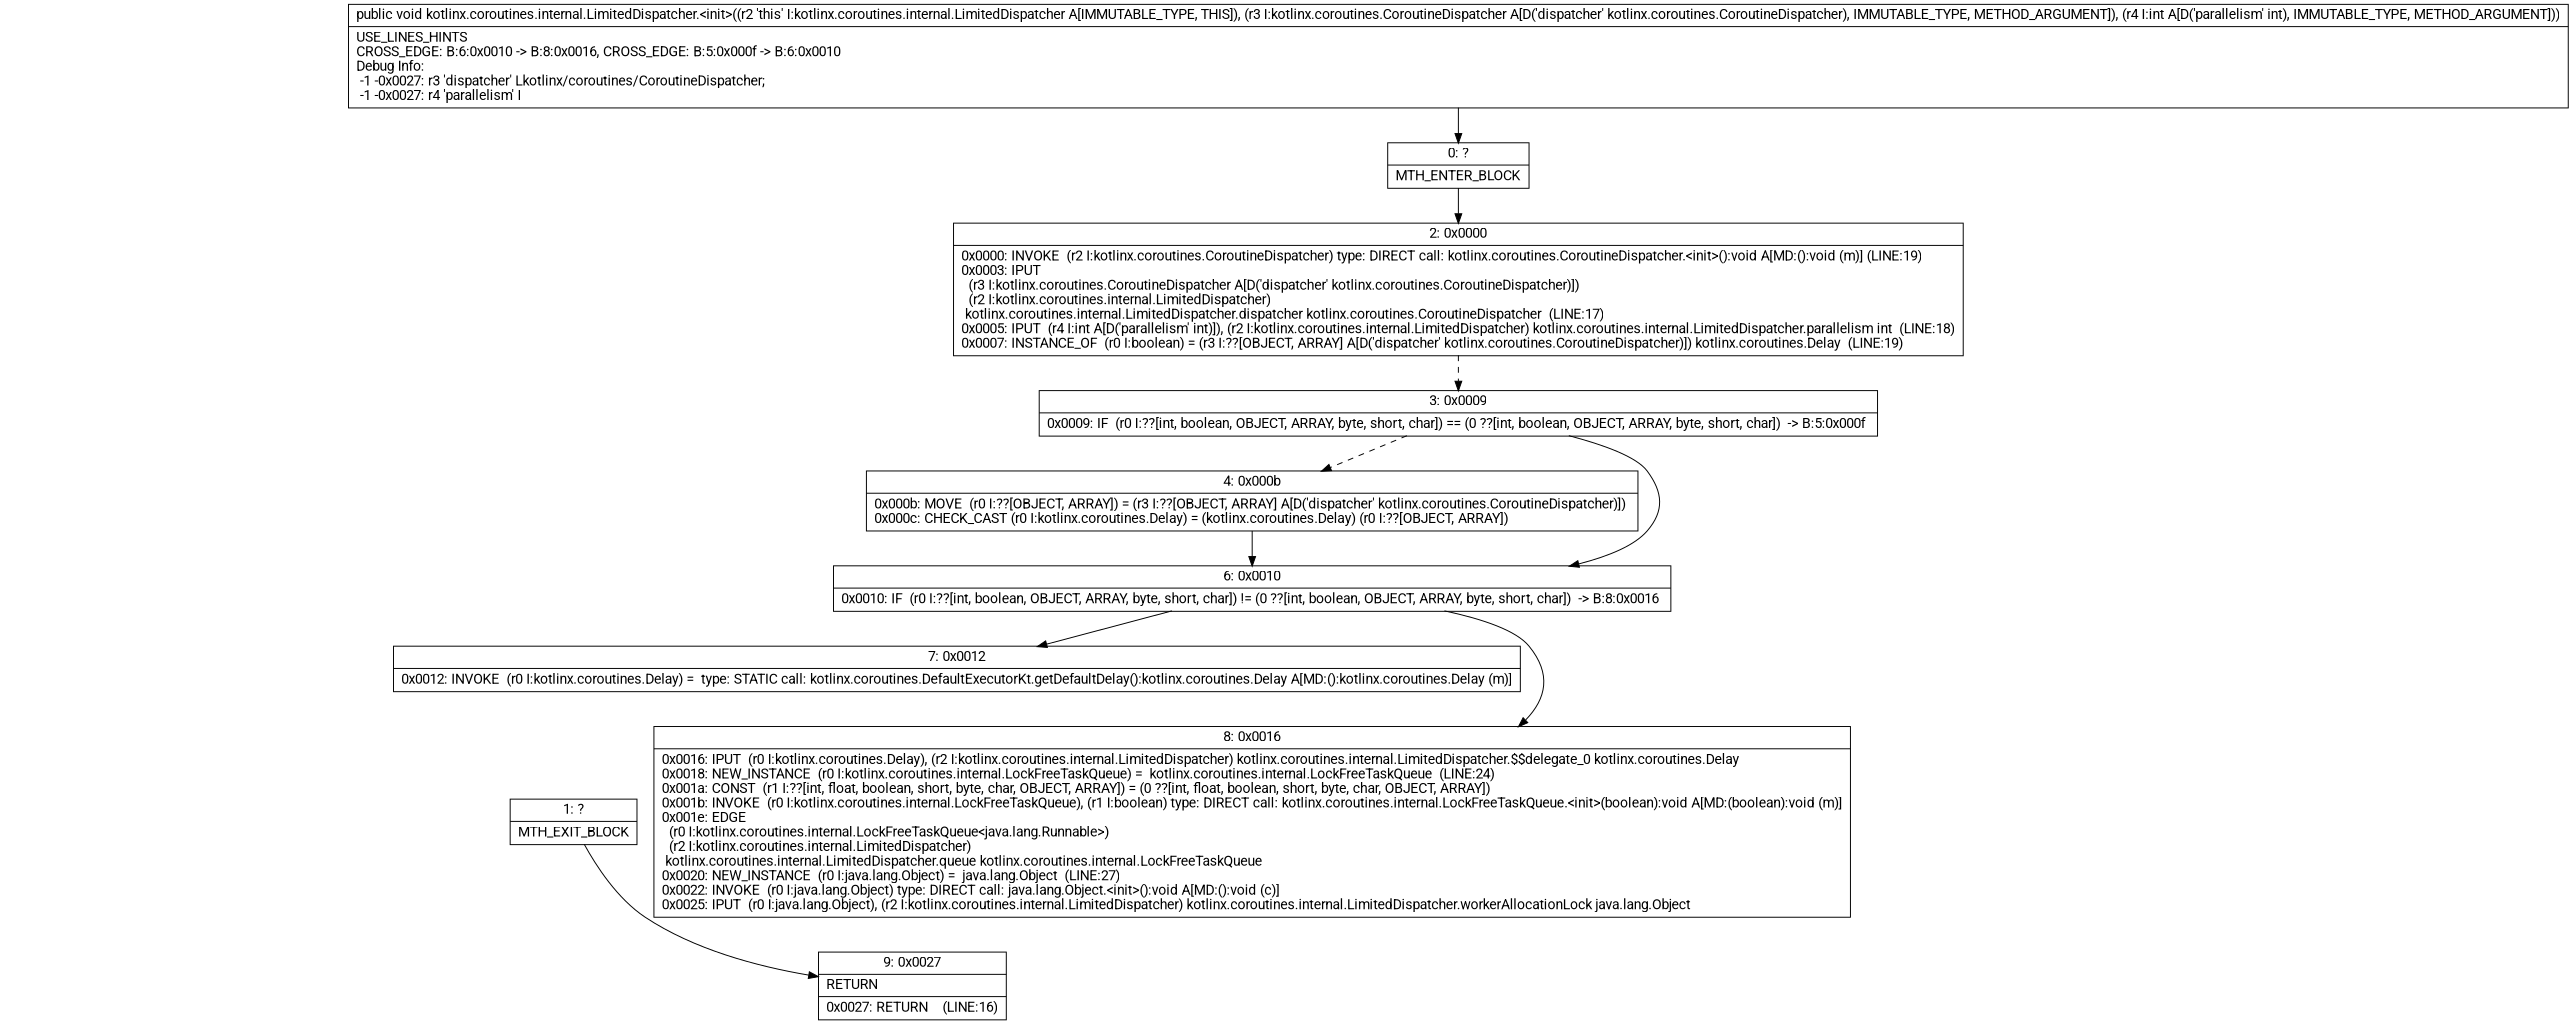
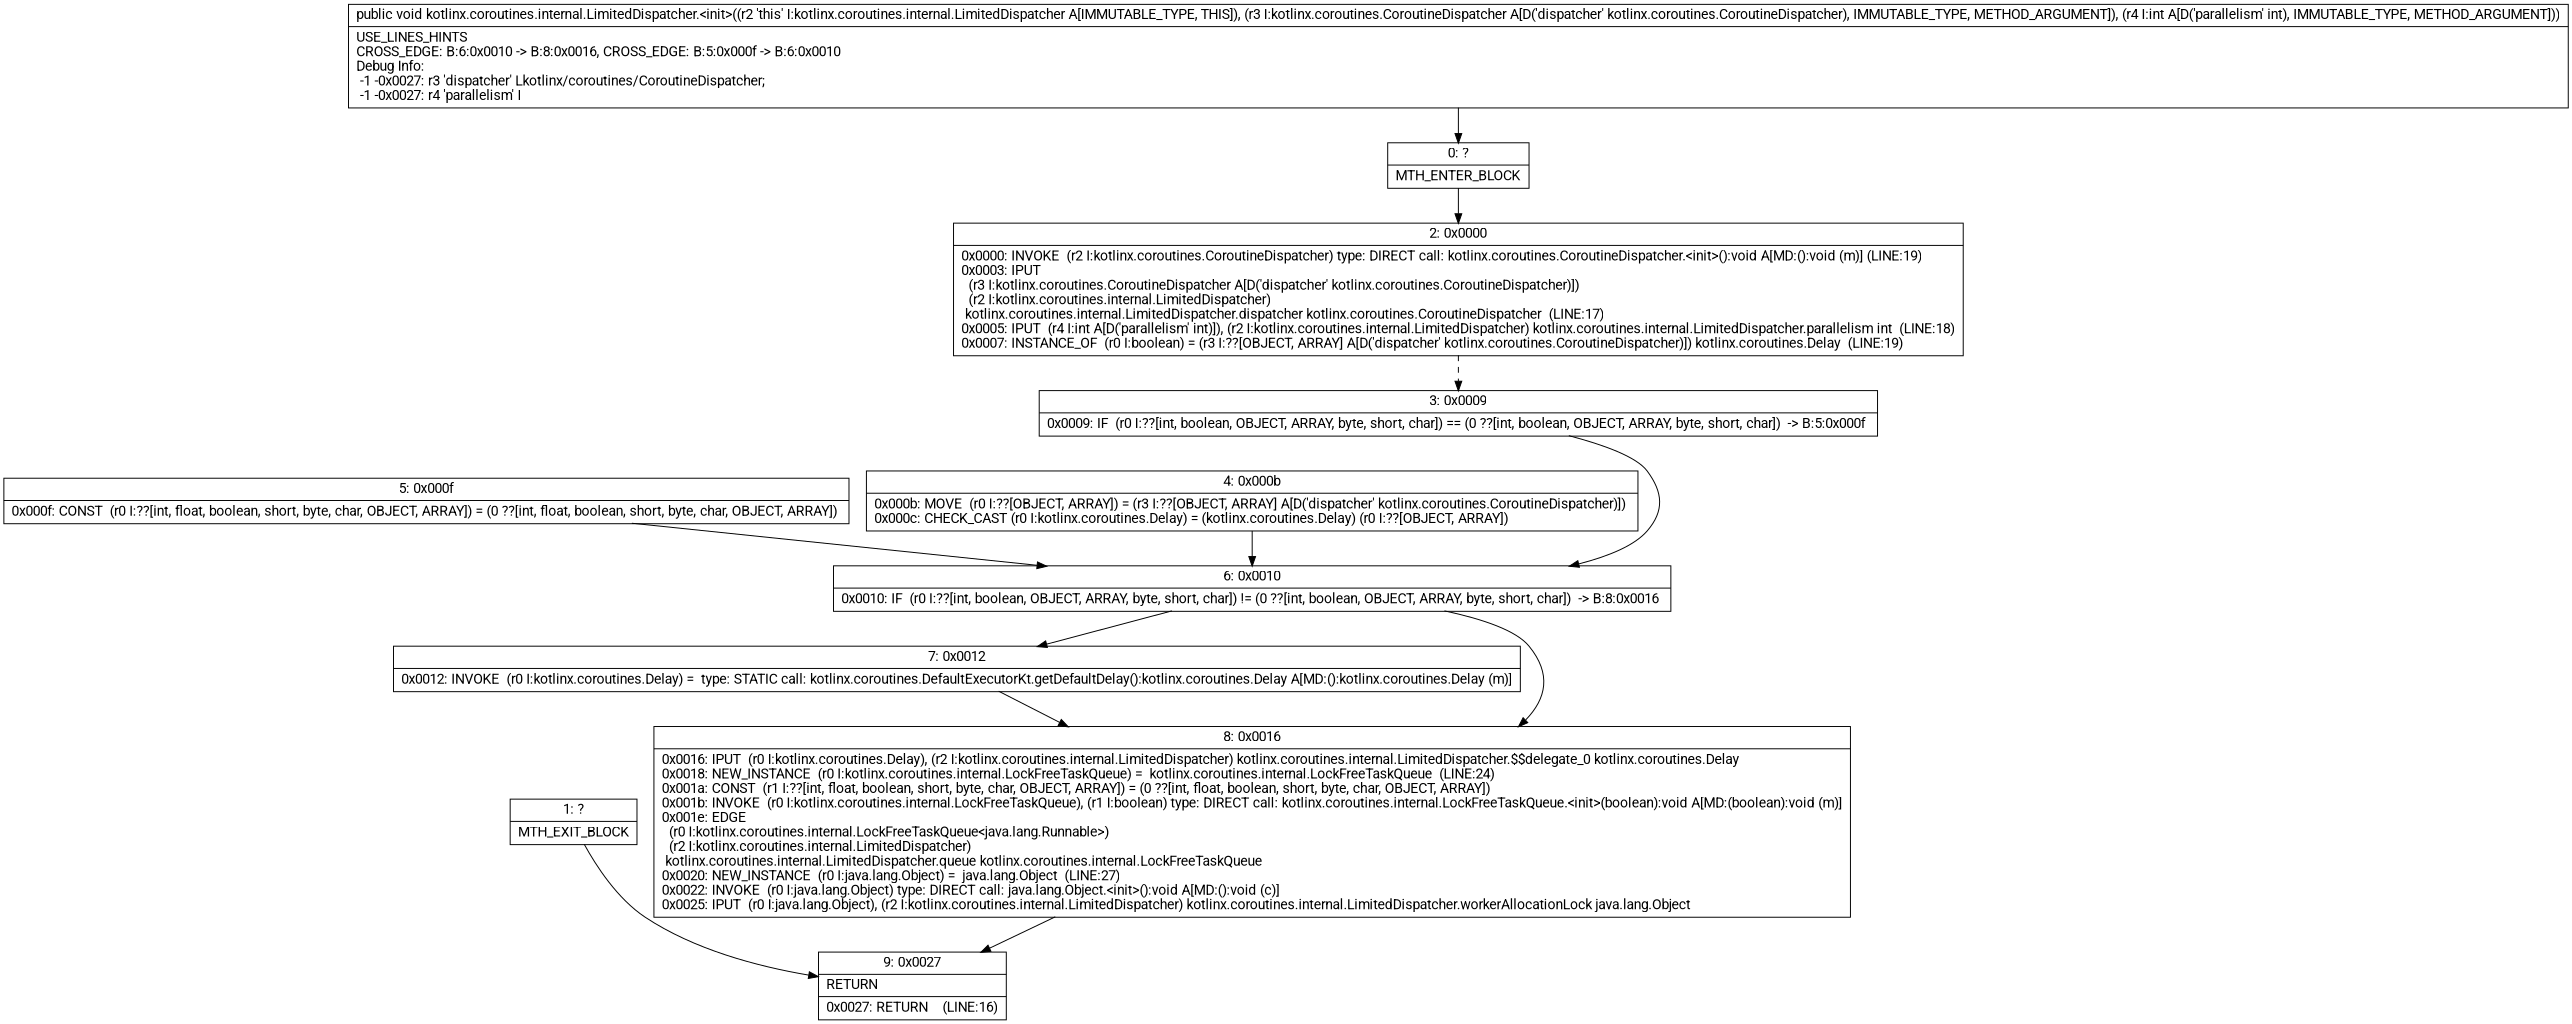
edge "3: 0x0009" -> "4: 0x000b": removed
node "5: 0x000f": added
edge "7: 0x0012" -> "8: 0x0016": added
edge "8: 0x0016" -> "9: 0x0027": added
